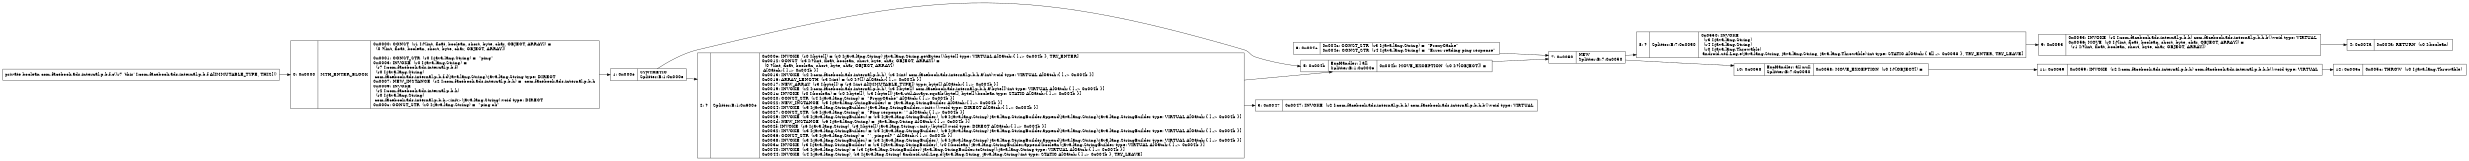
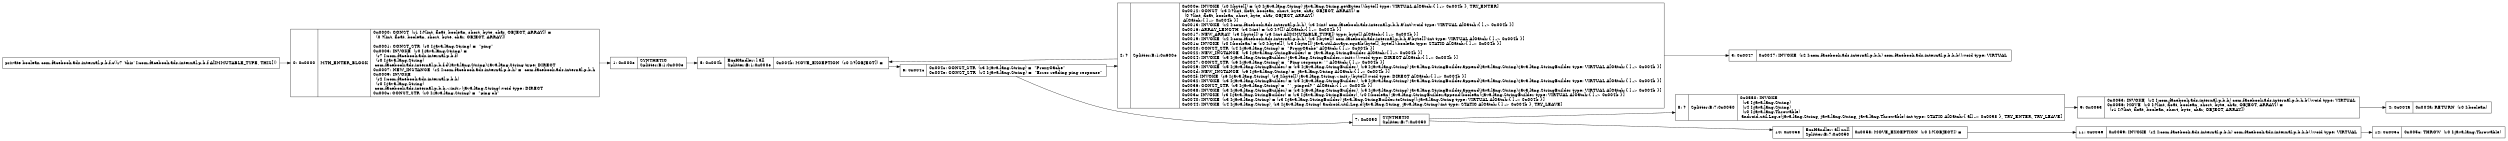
node "7: 0x0050": text "NEW" -> "SYNTHETIC"
edge "5: 0x004b" -> "7: 0x0050": now "5: 0x004b" -> "6: 0x004c"
edge "1: 0x000e" -> "2: ?": now "6: 0x004c" -> "2: ?"
